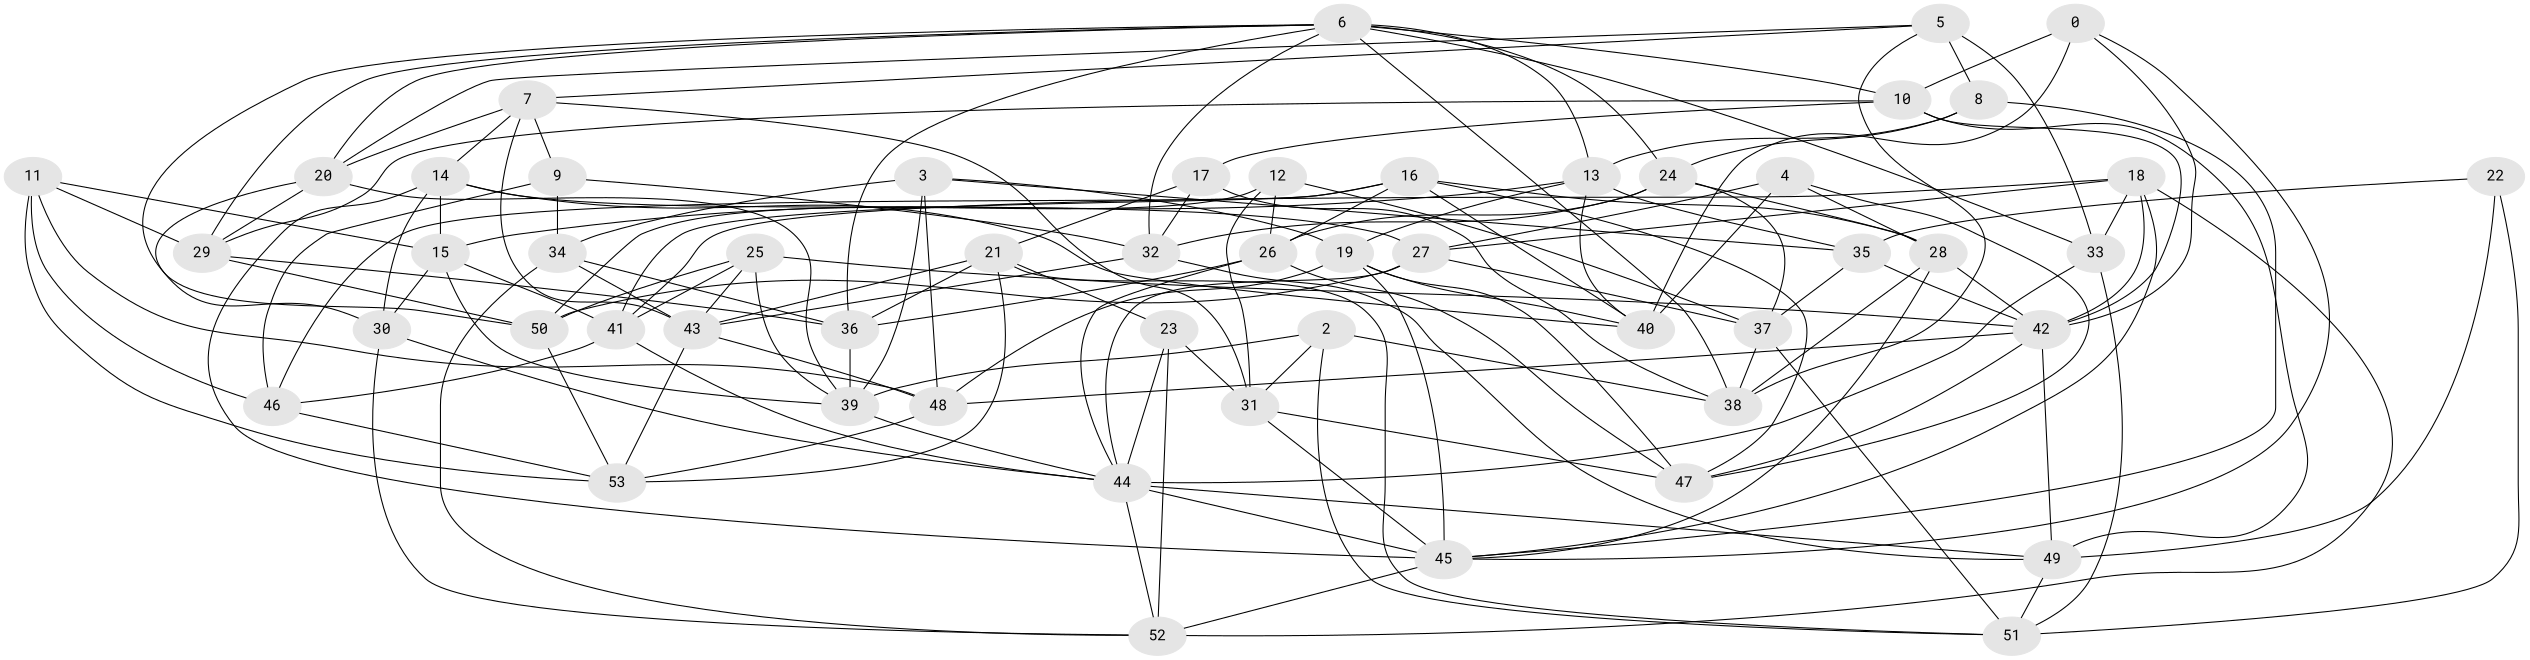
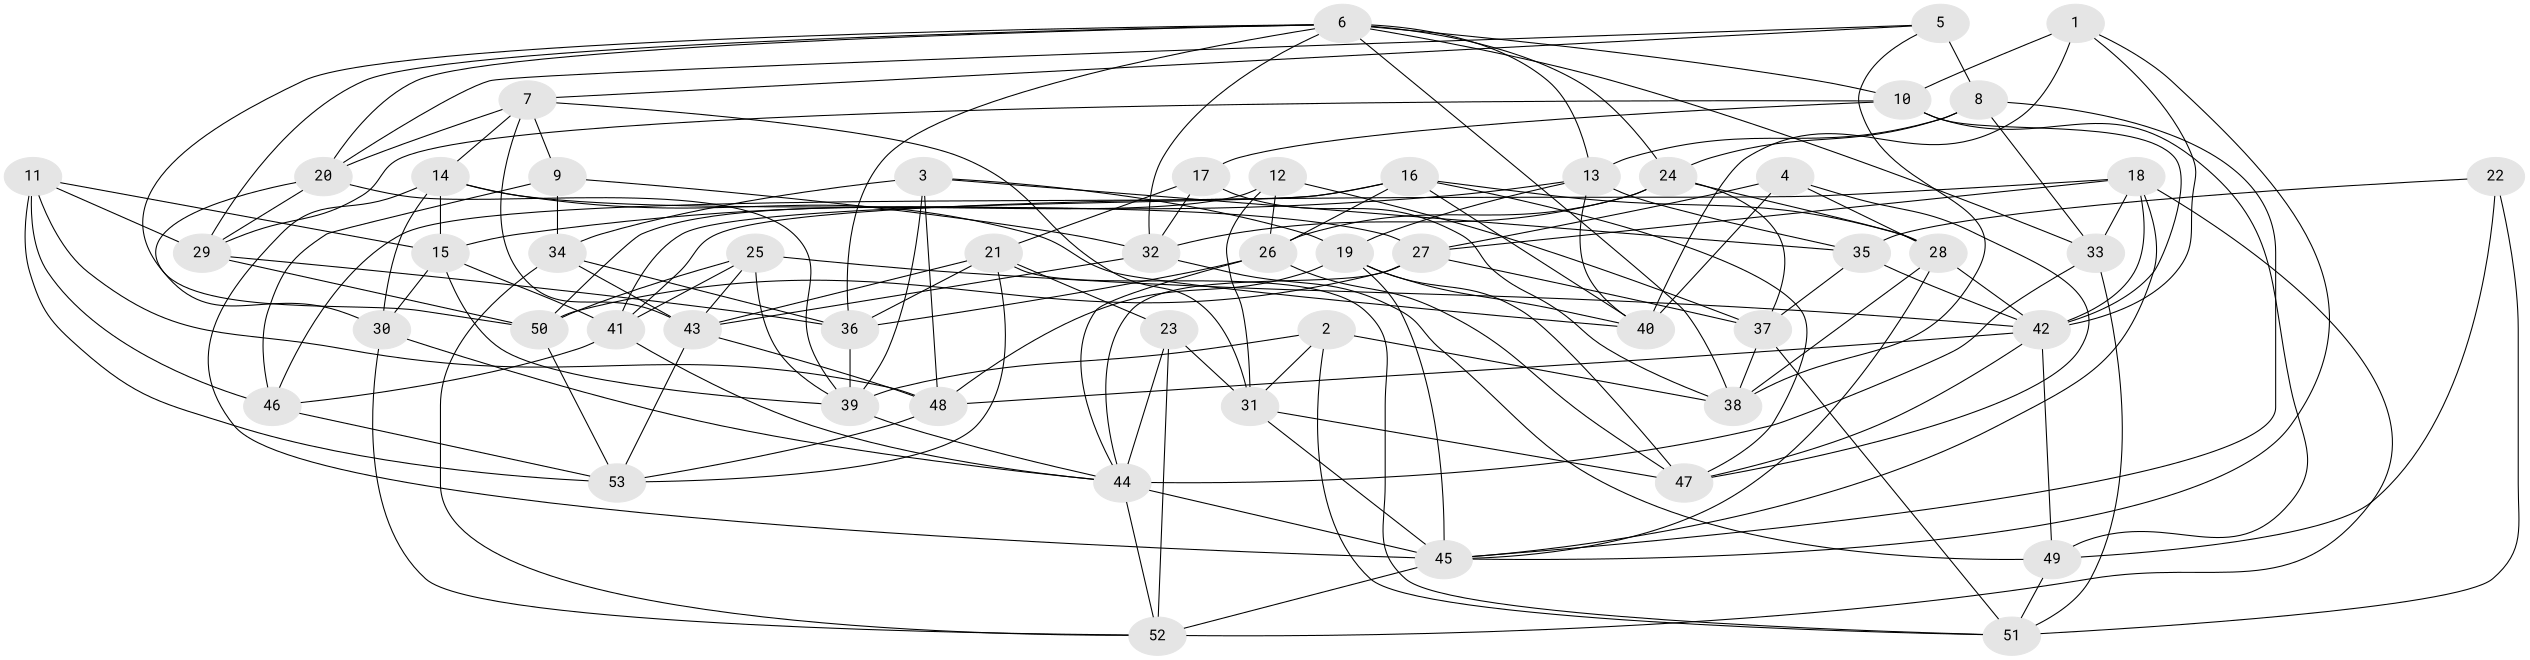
node "0": label "0" -> "1"
edge "5" -- "33": now "8" -- "33"
edge "44" -- "49": removed
